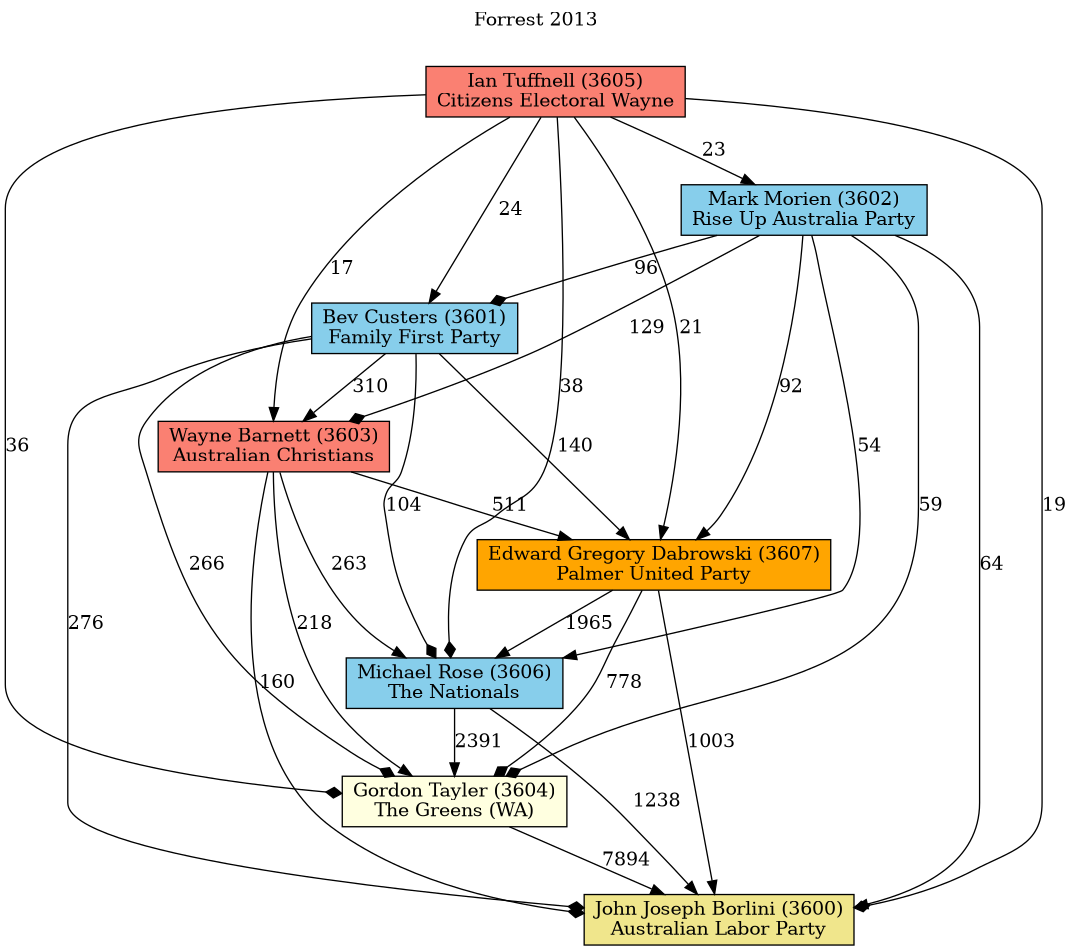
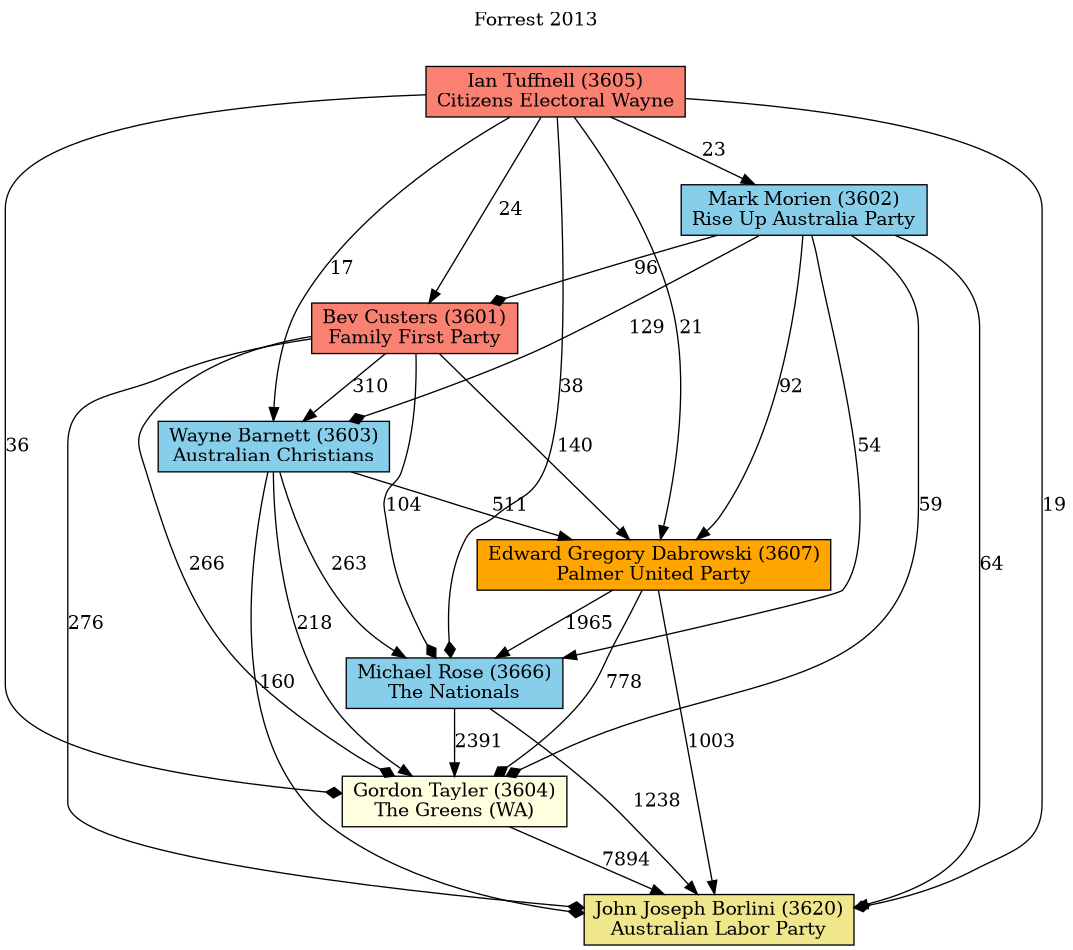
node "Bev Custers (3601) Family First Party": fillcolor skyblue -> salmon
node "Wayne Barnett (3603) Australian Christians": fillcolor salmon -> skyblue
node "Michael Rose (3606) The Nationals": label "Michael Rose (3606) The Nationals" -> "Michael Rose (3666) The Nationals"
node "John Joseph Borlini (3600) Australian Labor Party": label "John Joseph Borlini (3600) Australian Labor Party" -> "John Joseph Borlini (3620) Australian Labor Party"
